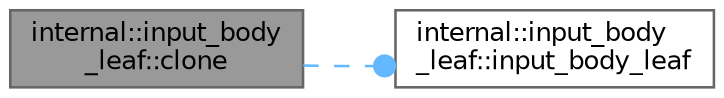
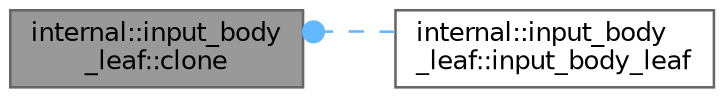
edge "internal::input_body _leaf::clone" -> "internal::input_body _leaf::input_body_leaf": reversed
